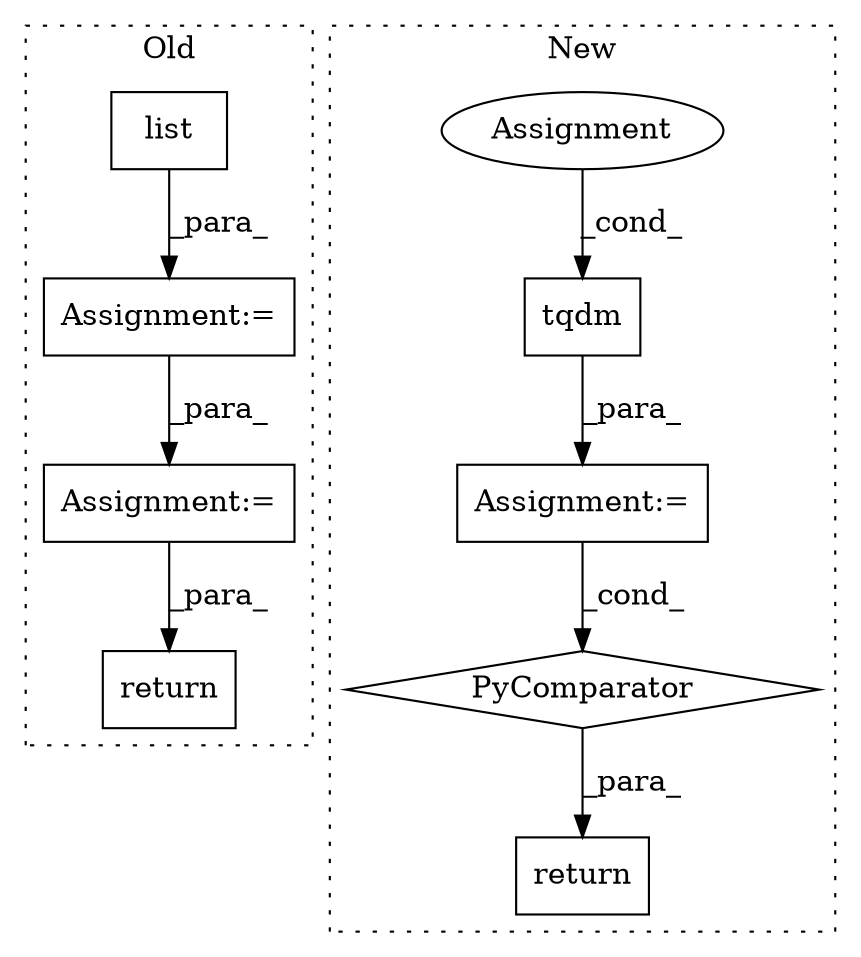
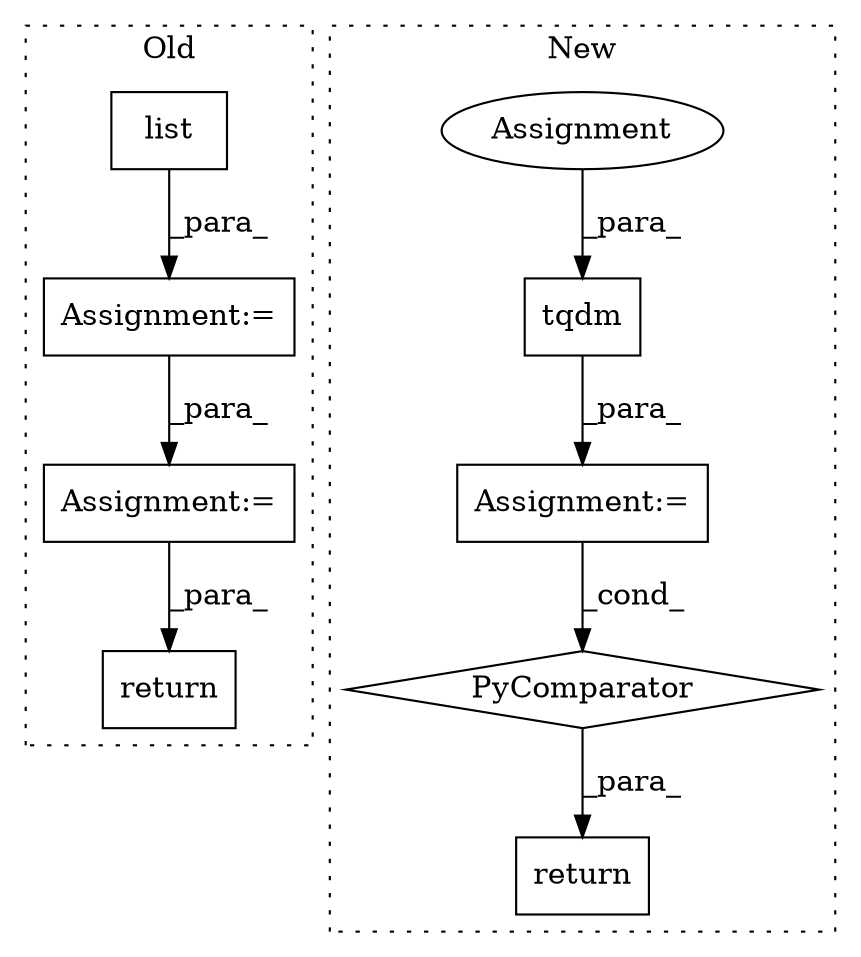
edge "Assignment" -> "tqdm": label "_cond_" -> "_para_"
